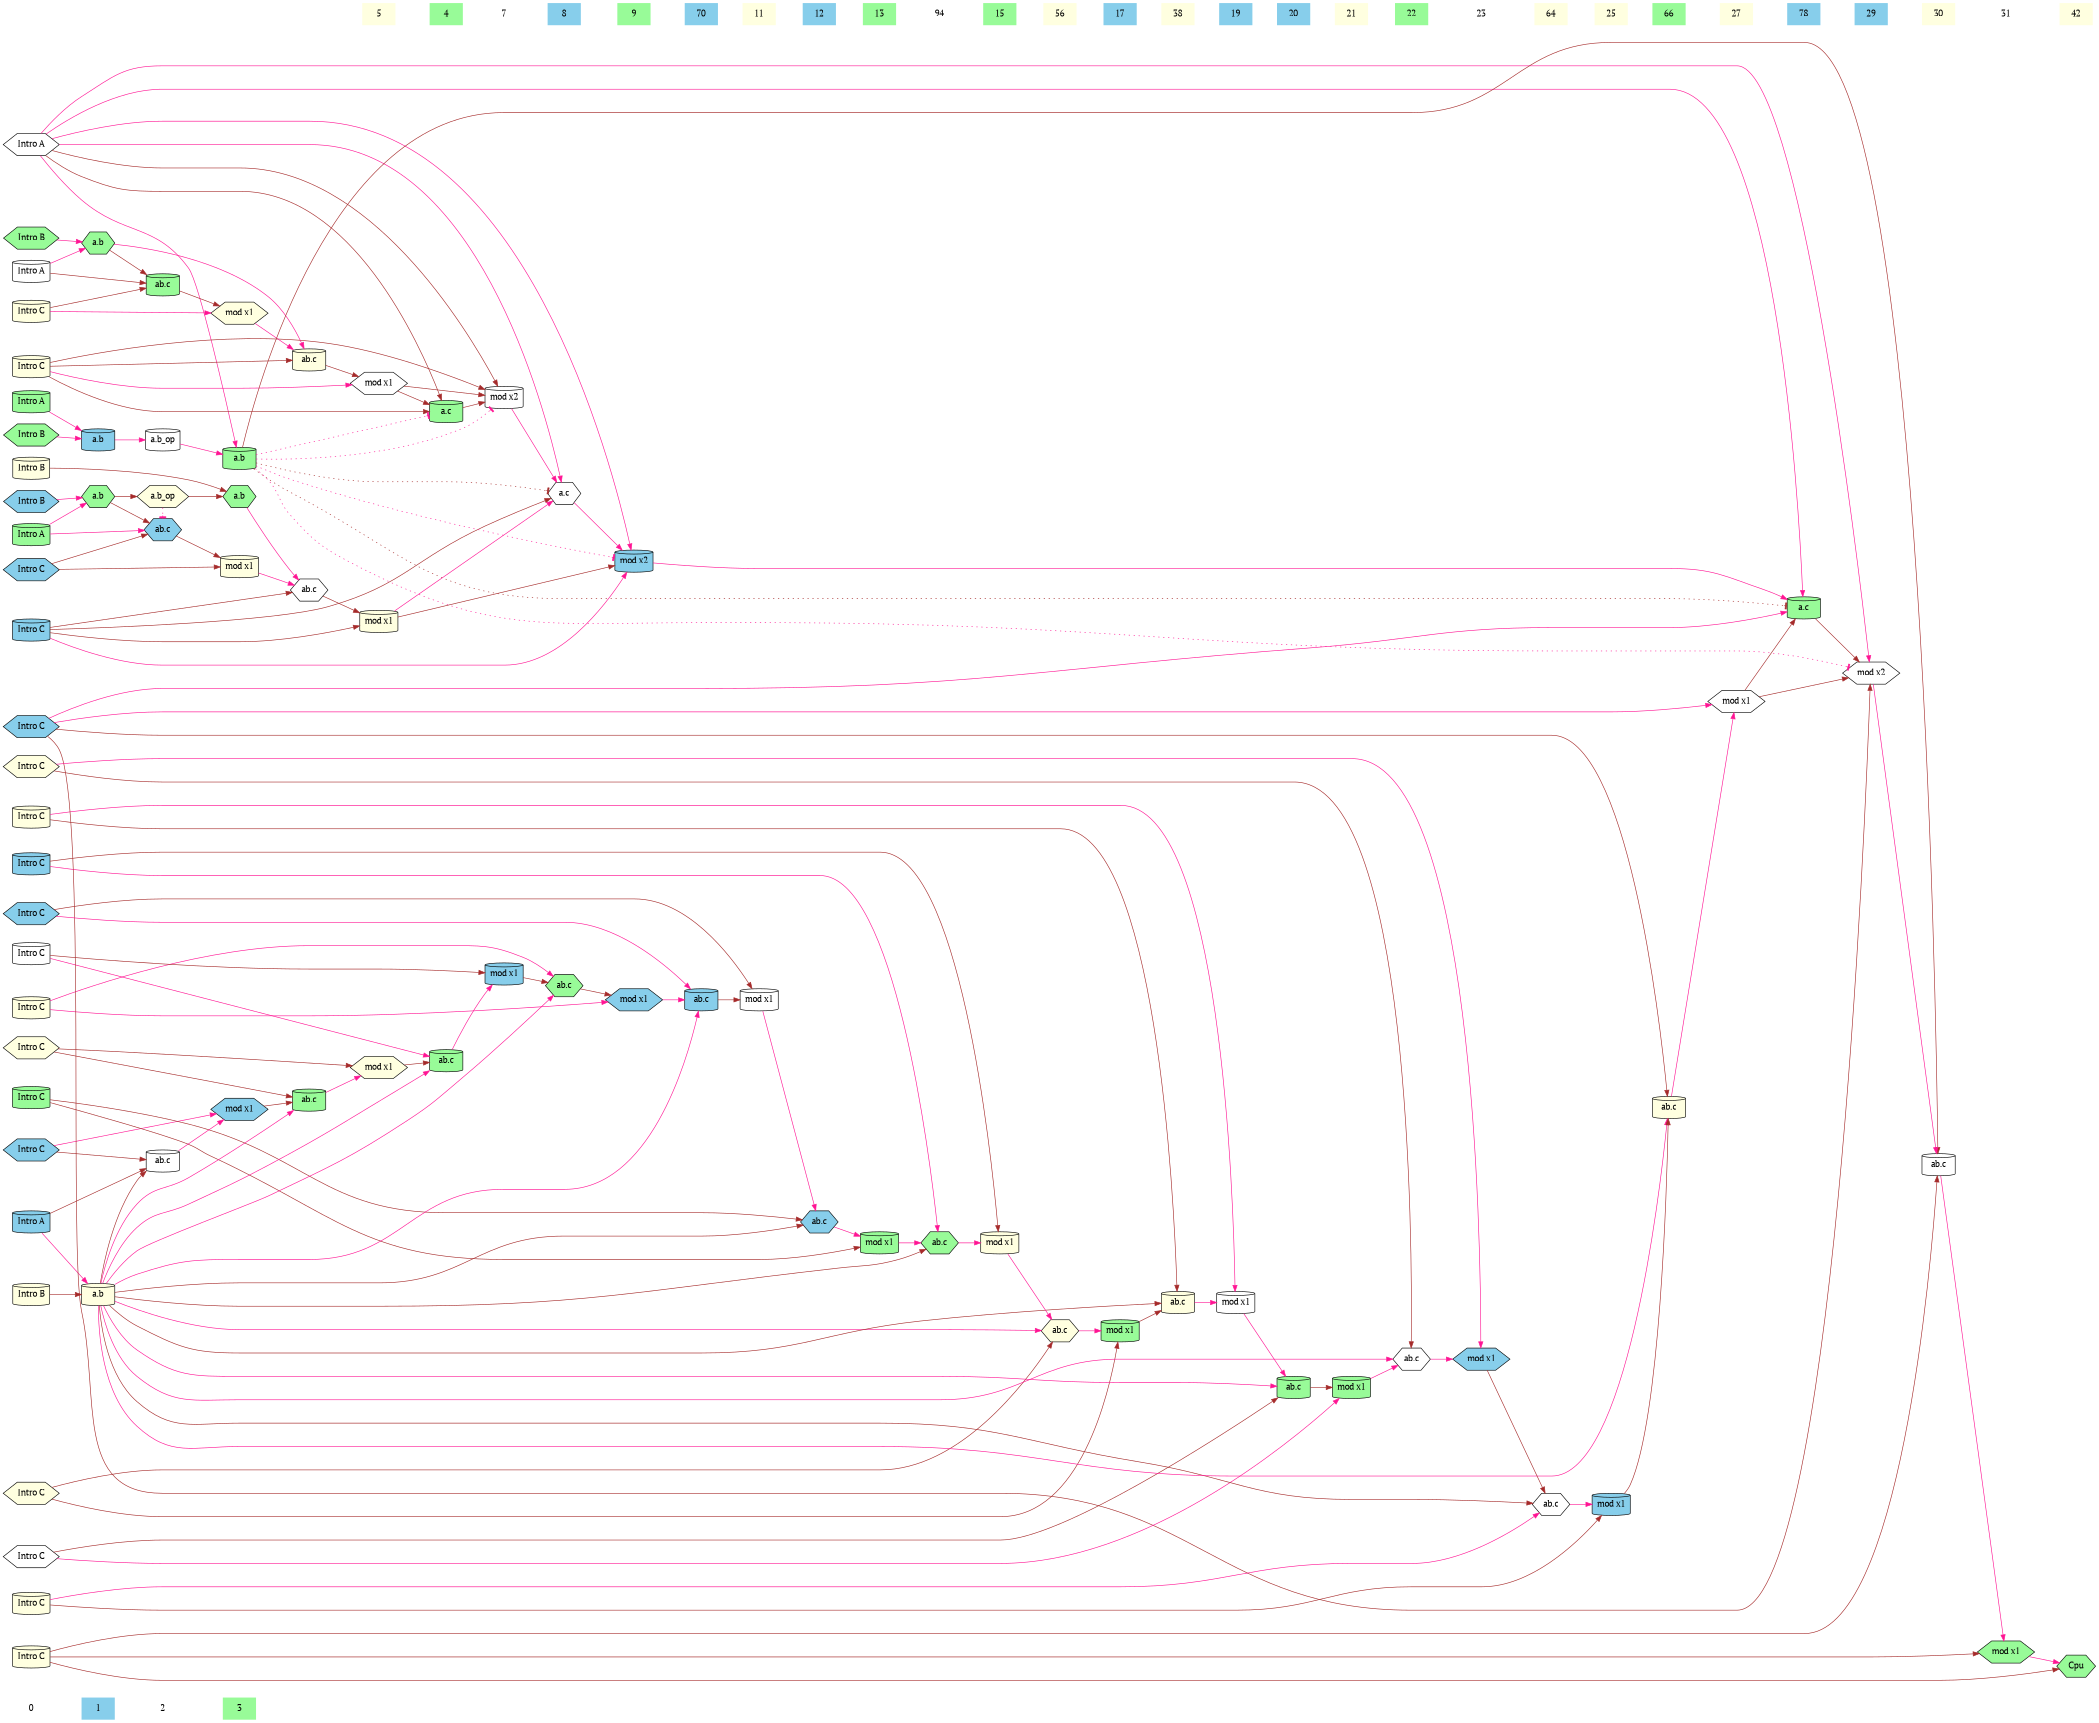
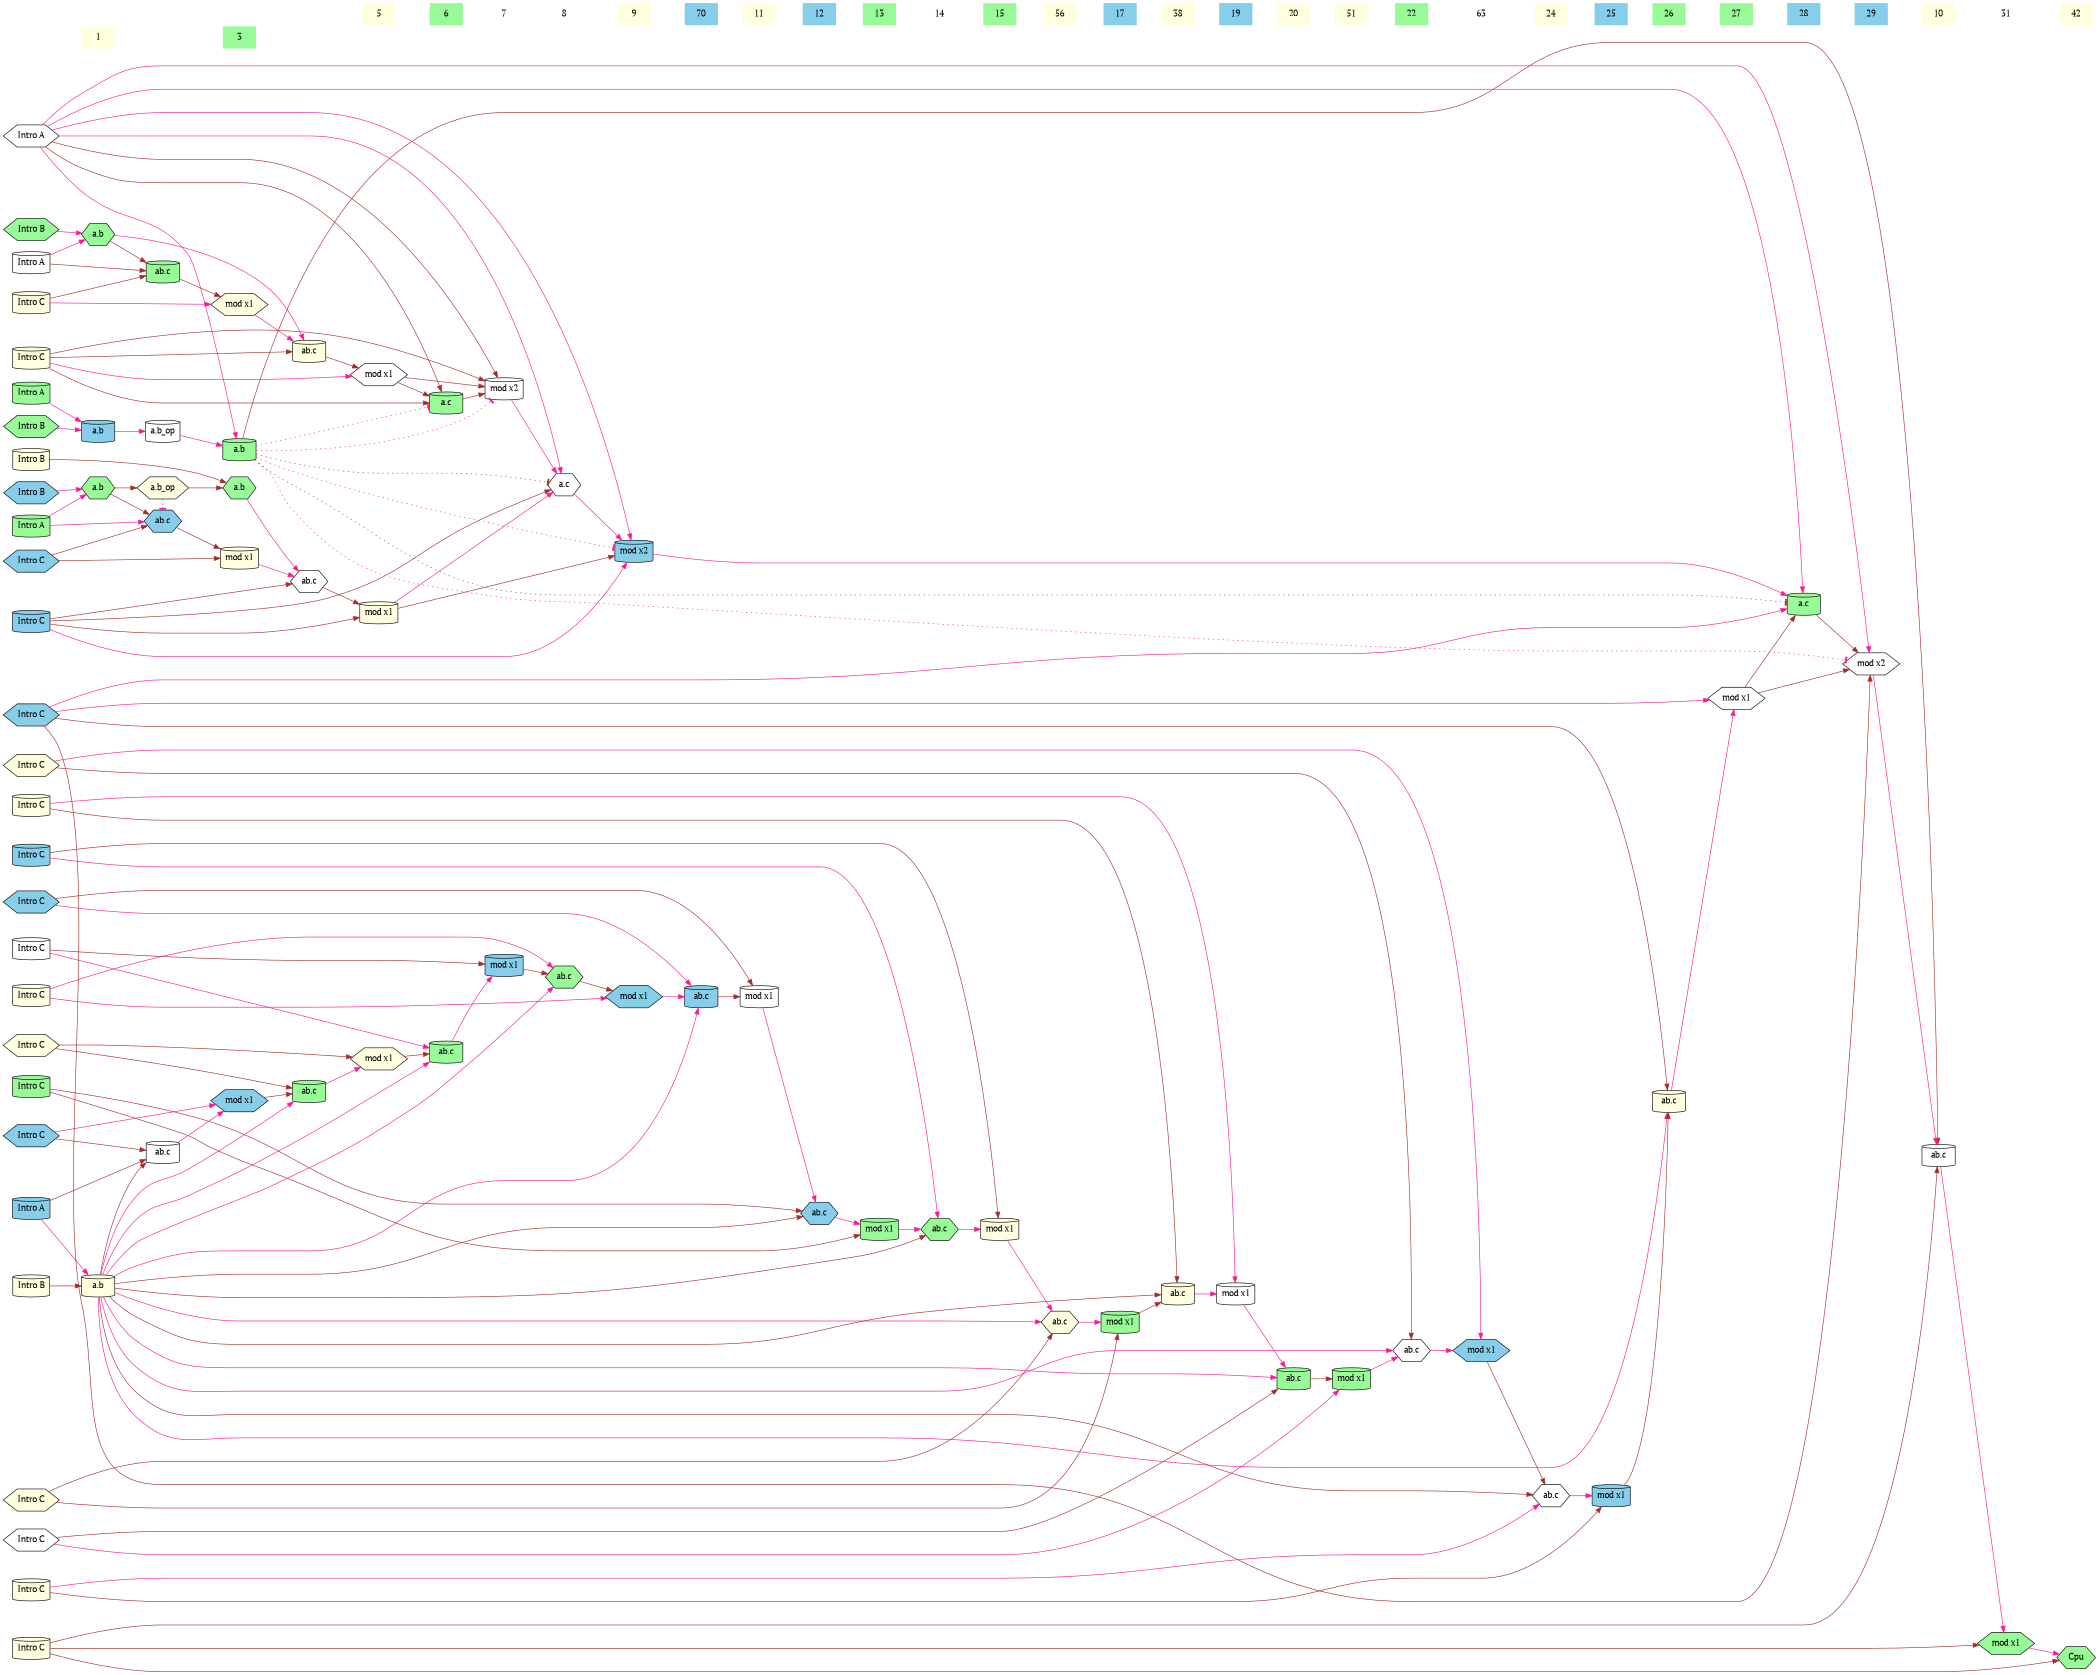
node "4": label "4" -> "6"
node "8": fillcolor skyblue -> white
node "9": fillcolor palegreen -> lightyellow
node "94": label "94" -> "14"
node "20": fillcolor skyblue -> lightyellow
node "21": label "21" -> "51"
node "23": label "23" -> "63"
node "64": label "64" -> "24"
node "25": fillcolor lightyellow -> skyblue
node "66": label "66" -> "26"
node "27": fillcolor lightyellow -> palegreen
node "78": label "78" -> "28"
node "30": label "30" -> "10"
node "0": removed
node "1": fillcolor skyblue -> lightyellow
node "2": removed
